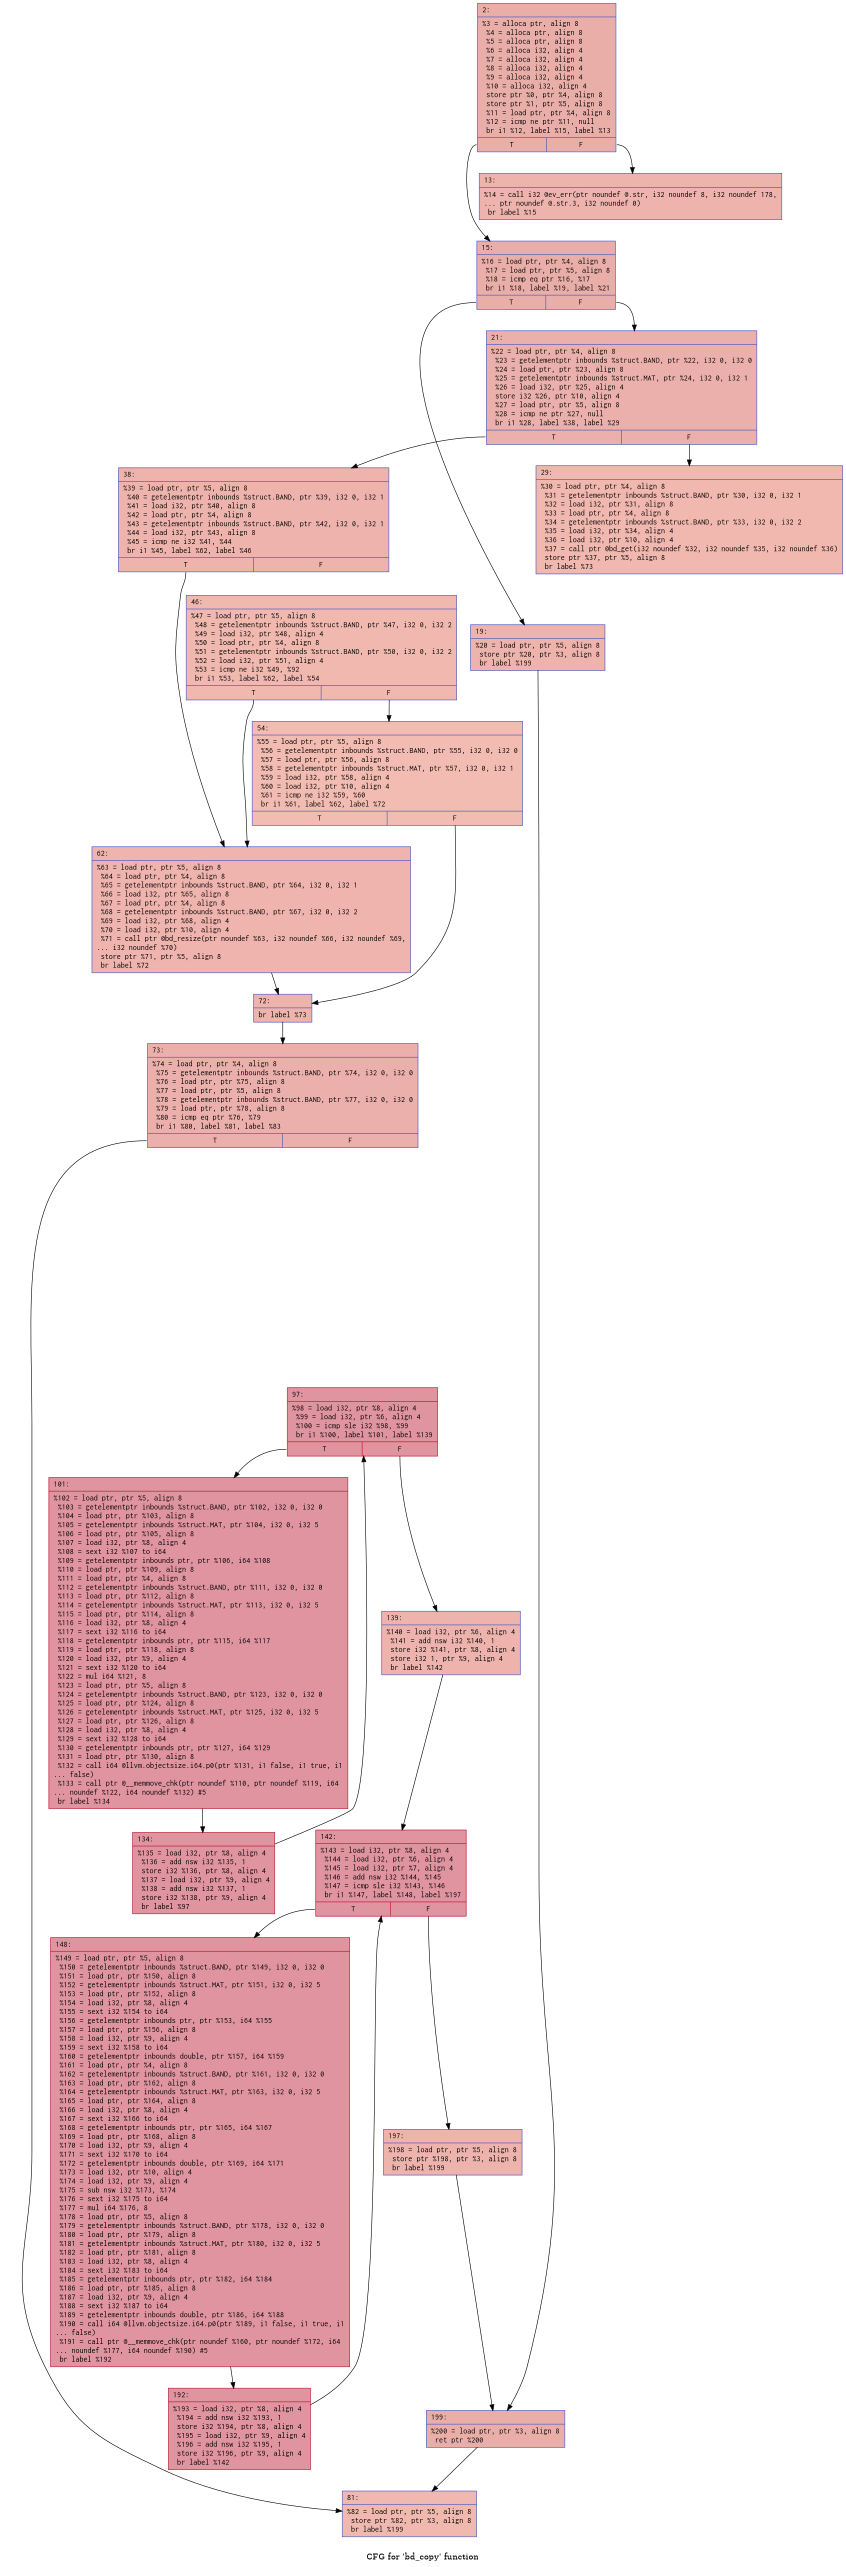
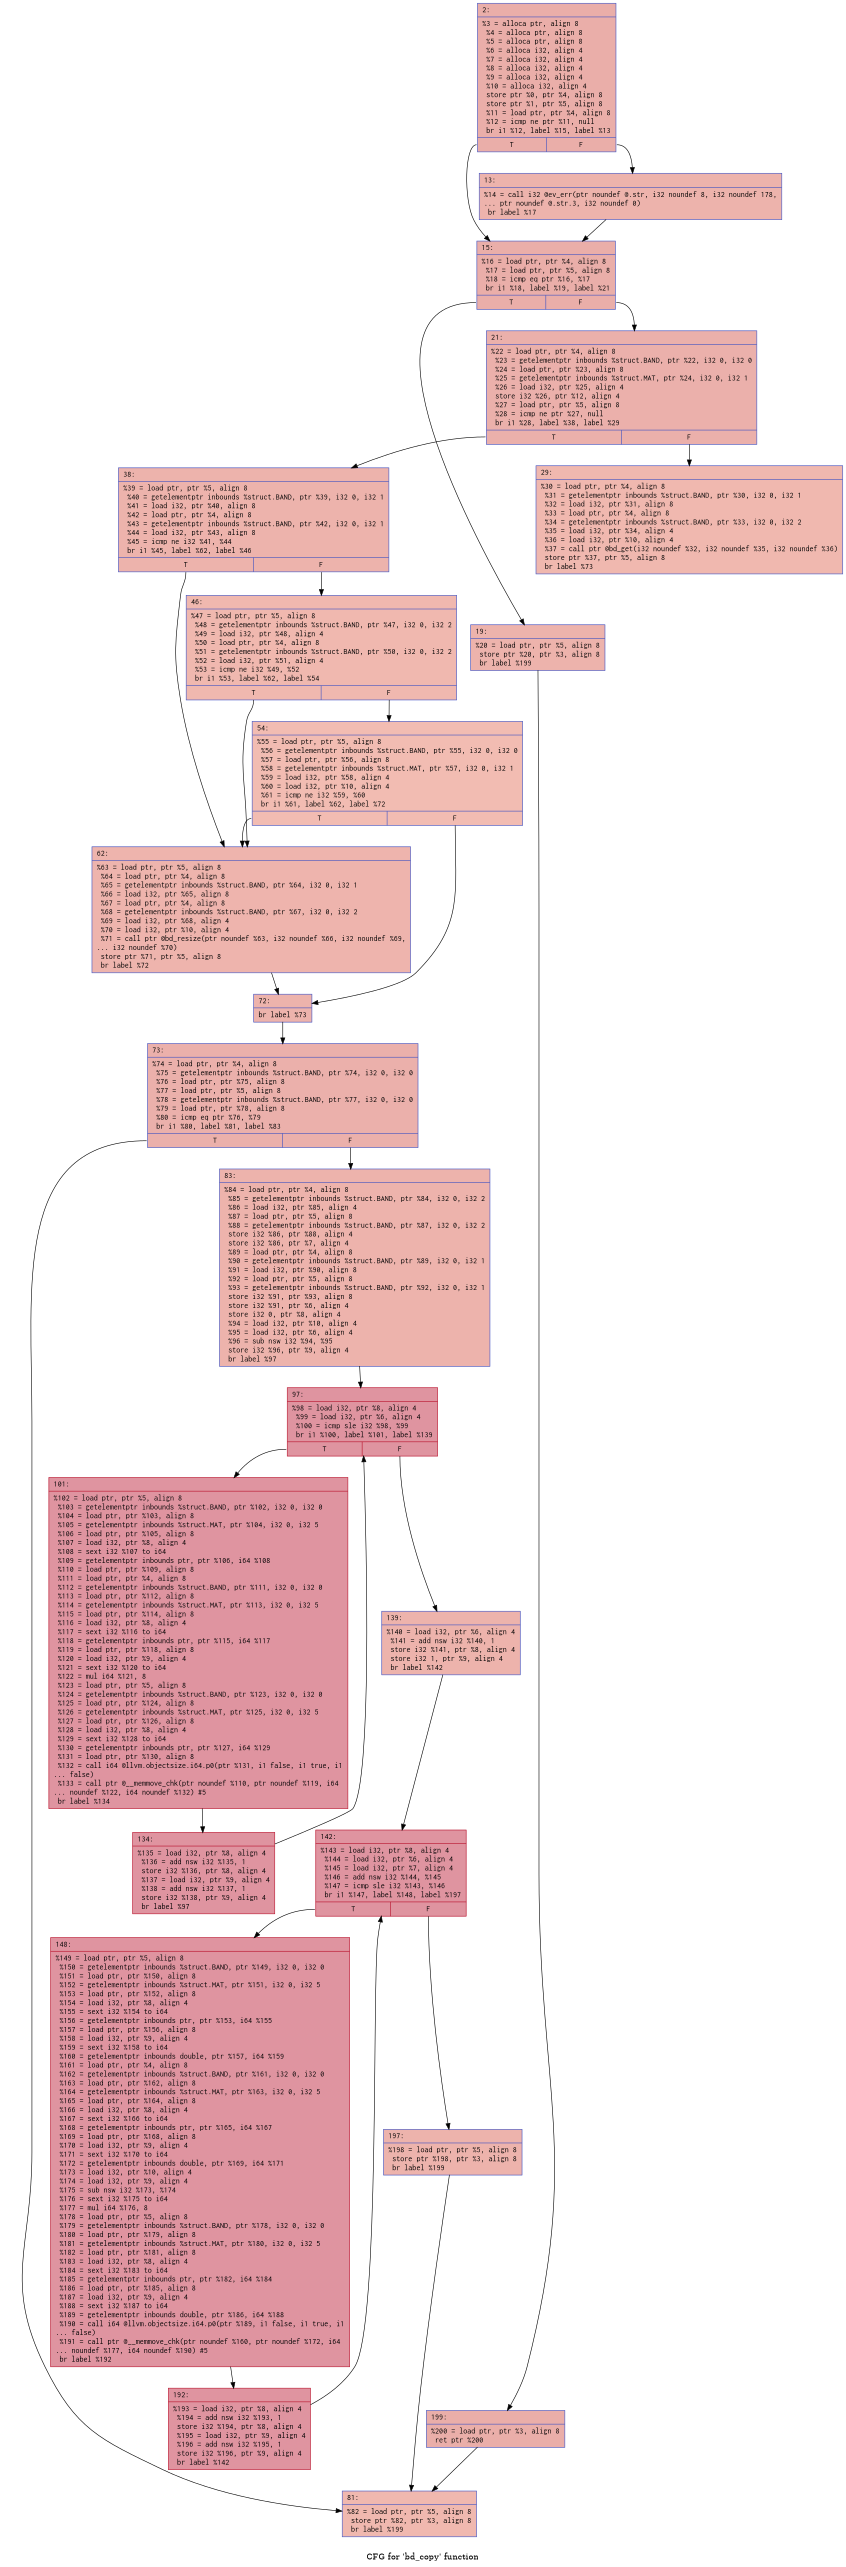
node "13:": text "br label %15" -> "br label %17"
edge "13:" -> "15:": added
node "21:": text "store i32 %26, ptr %10, align 4" -> "store i32 %26, ptr %12, align 4"
edge "38:" -> "46:": added
node "46:": text "%53 = icmp ne i32 %49, %92" -> "%53 = icmp ne i32 %49, %52"
edge "54:" -> "62:": added
node "83:": added
edge "197:" -> "199:": now "197:" -> "81:"
